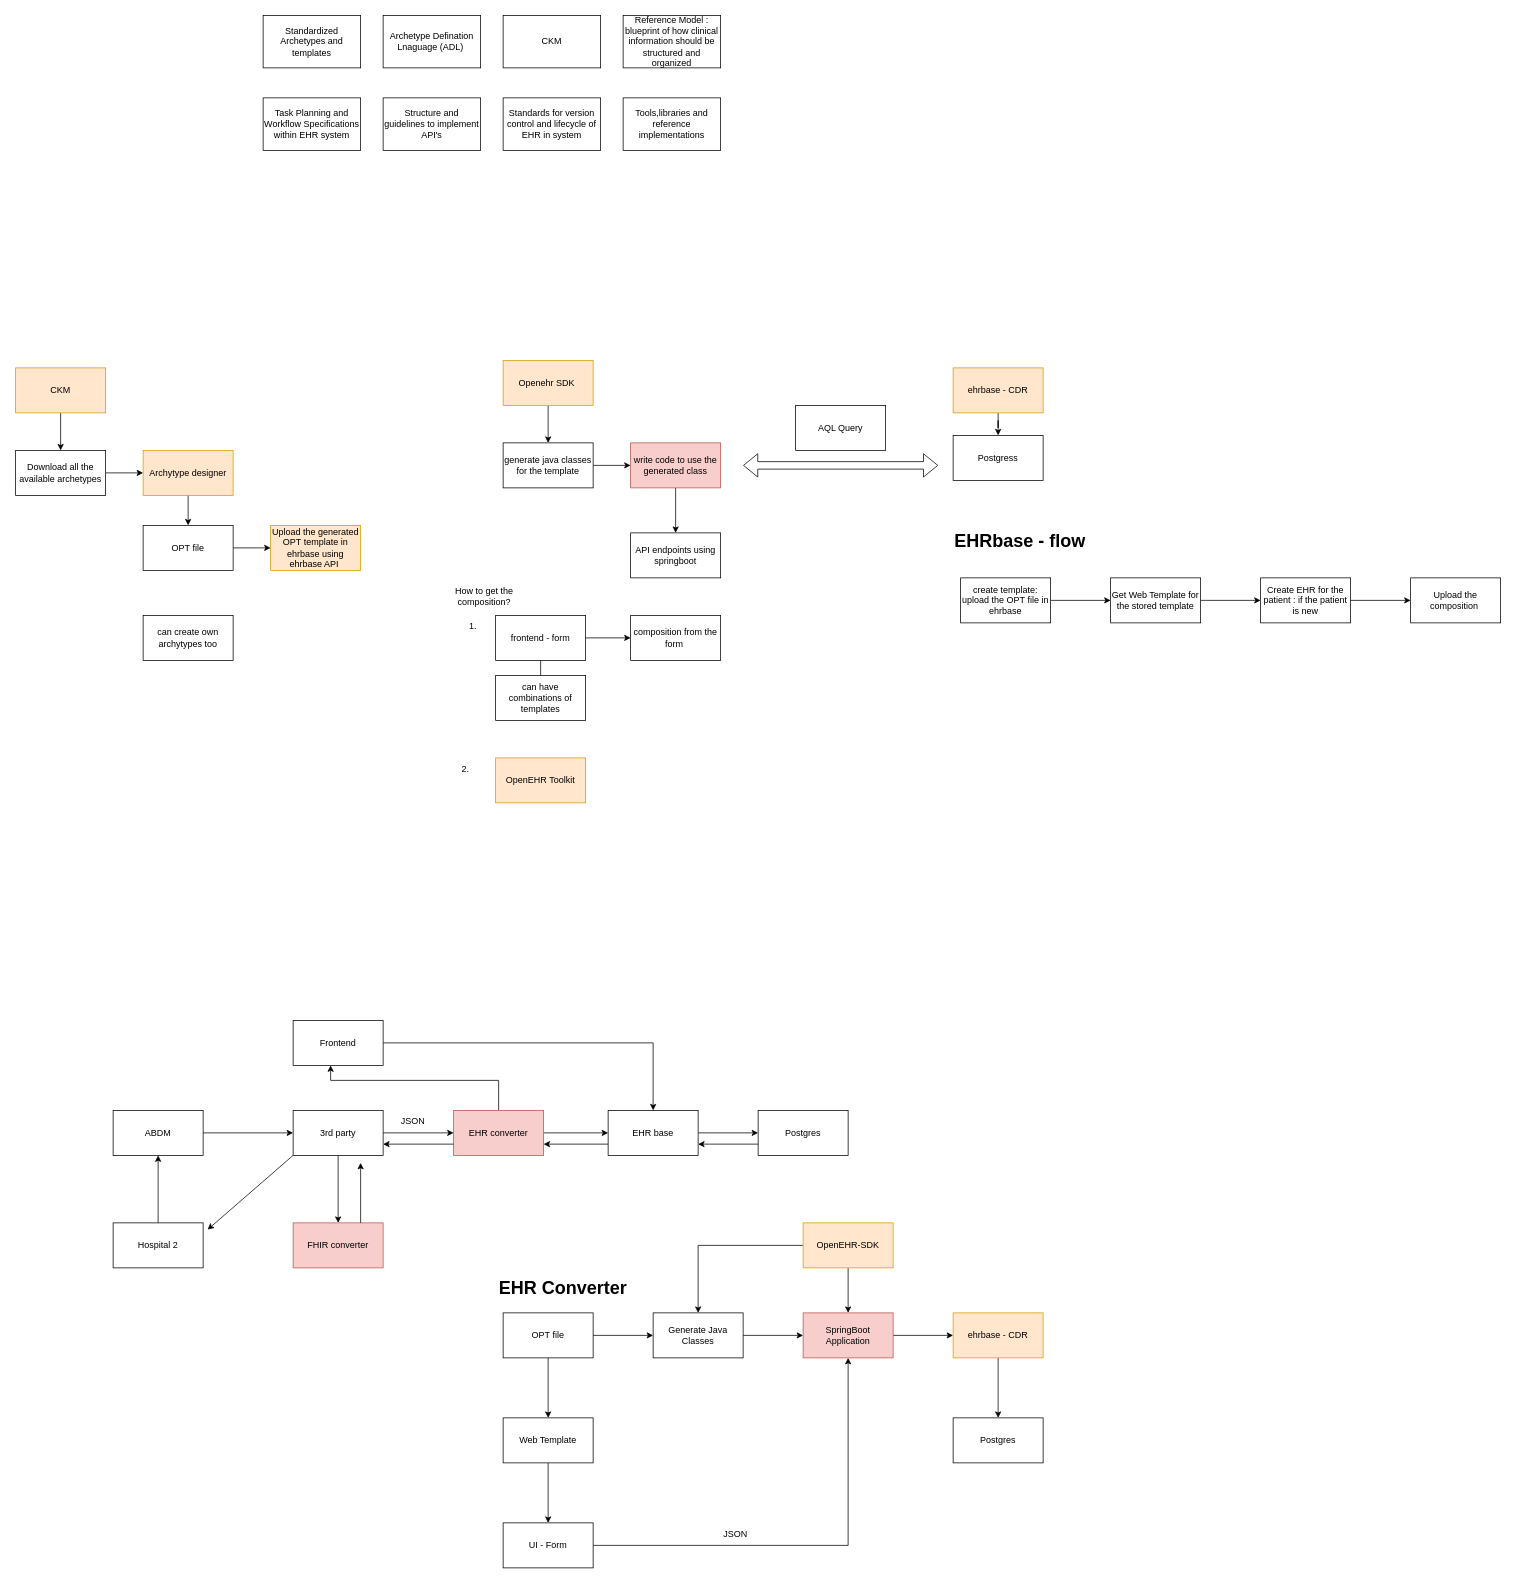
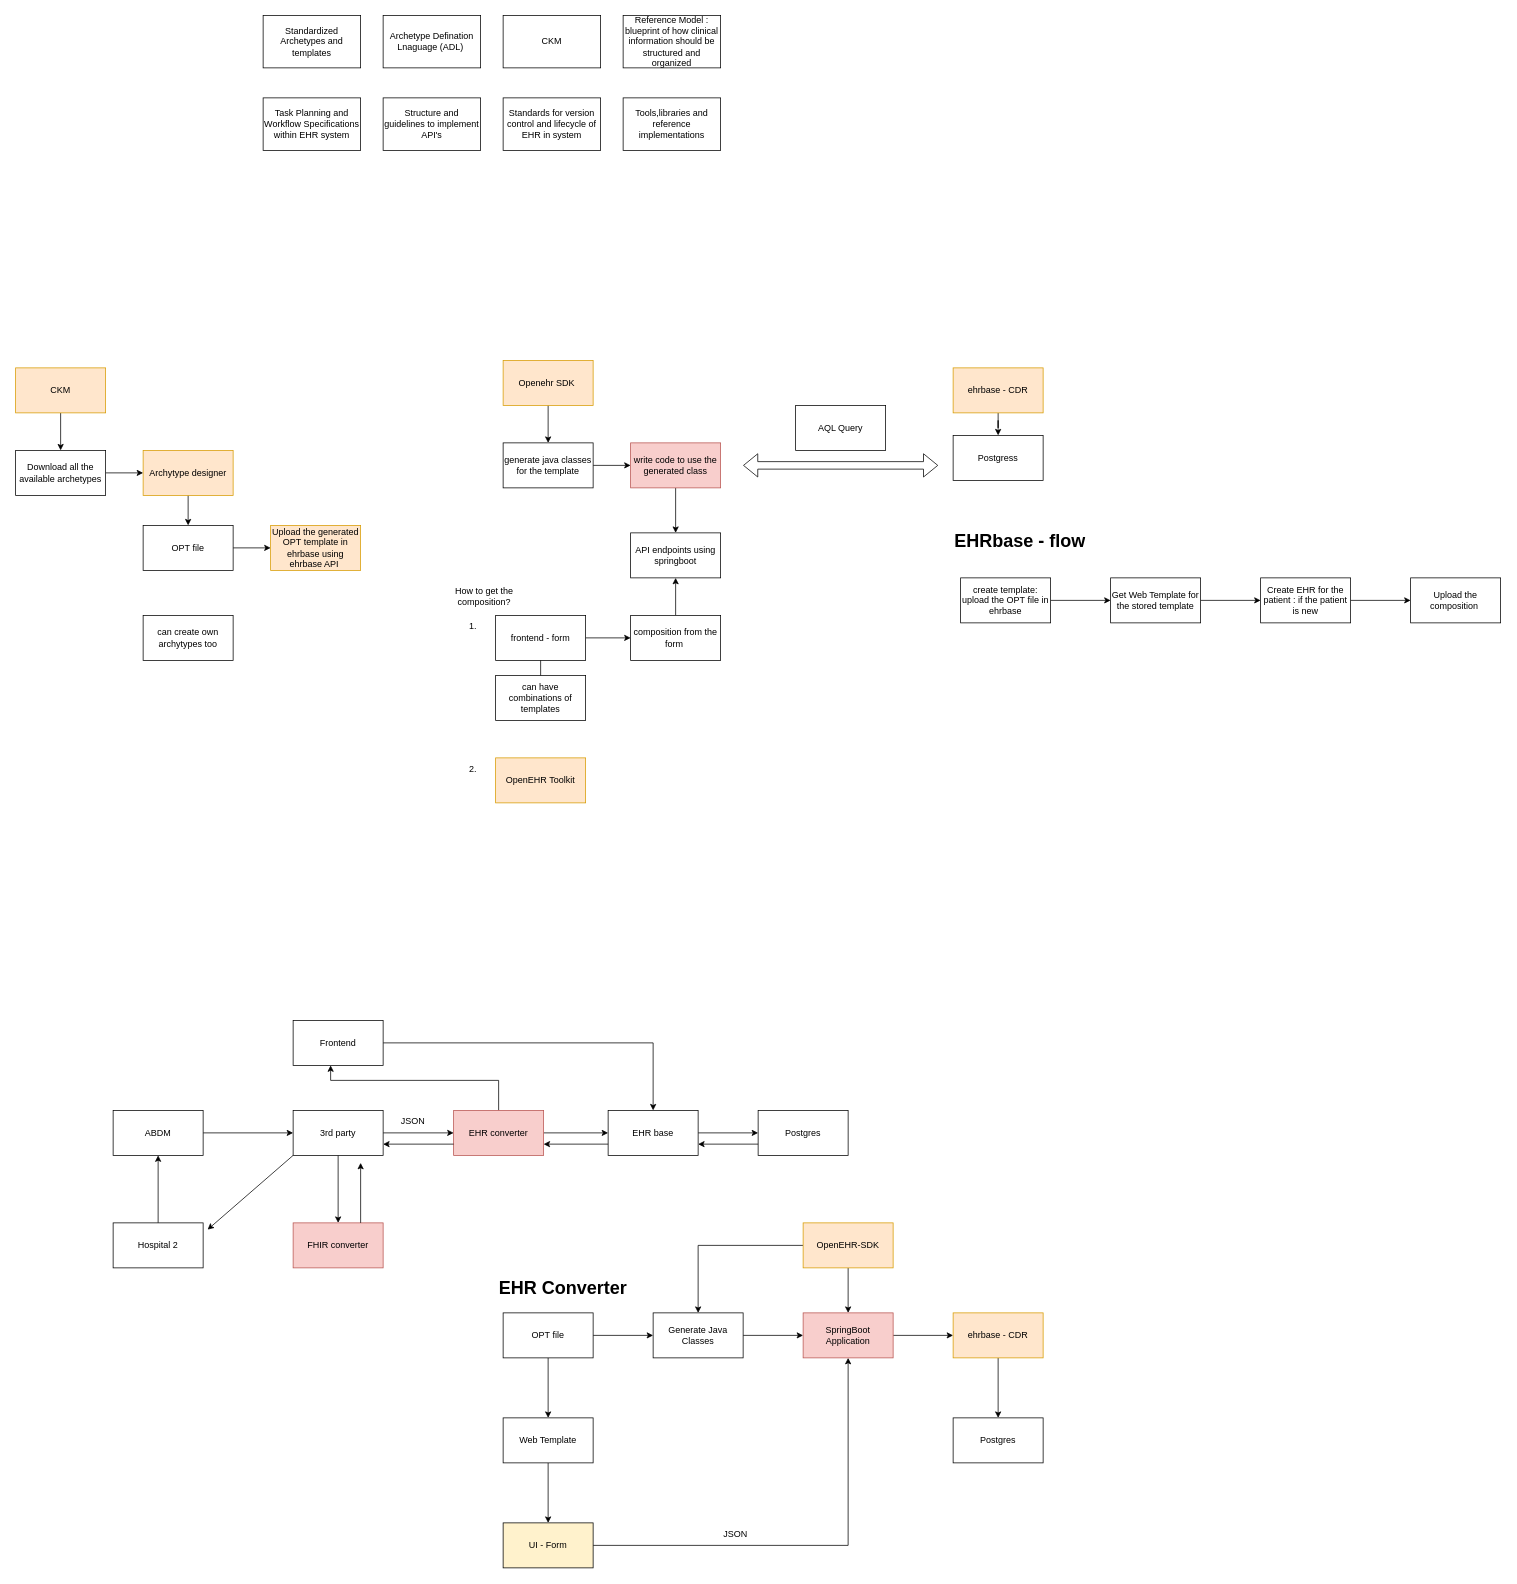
edge "composition from the form" -> "API endpoints using springboot": added
node "2.": moved (465, 769) -> (473, 769)
node "UI - Form": fillcolor #ffffff -> #fff2cc
